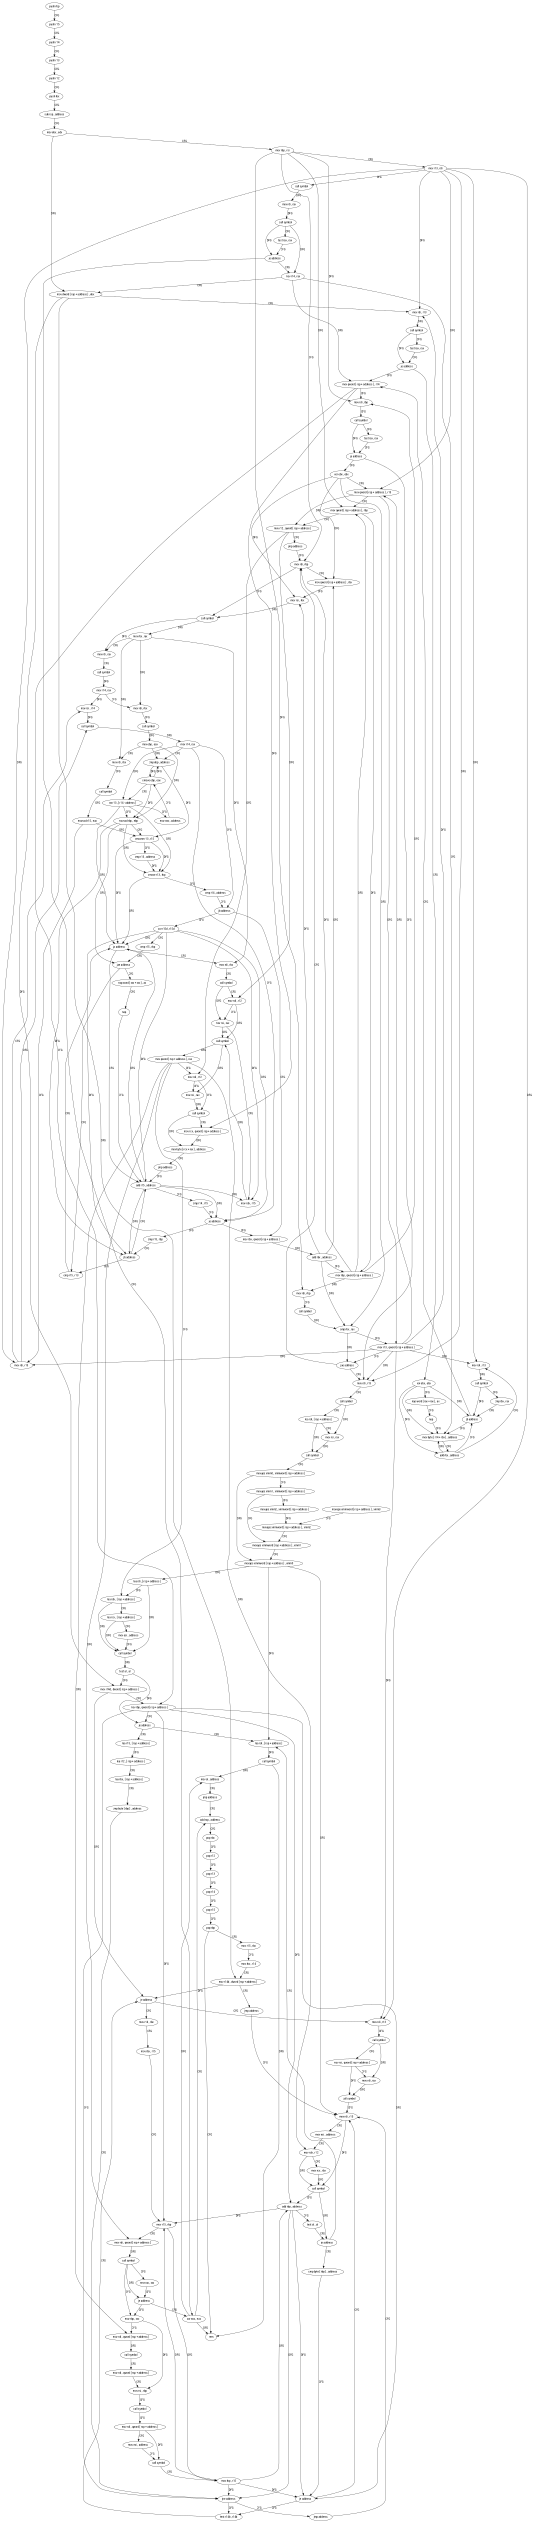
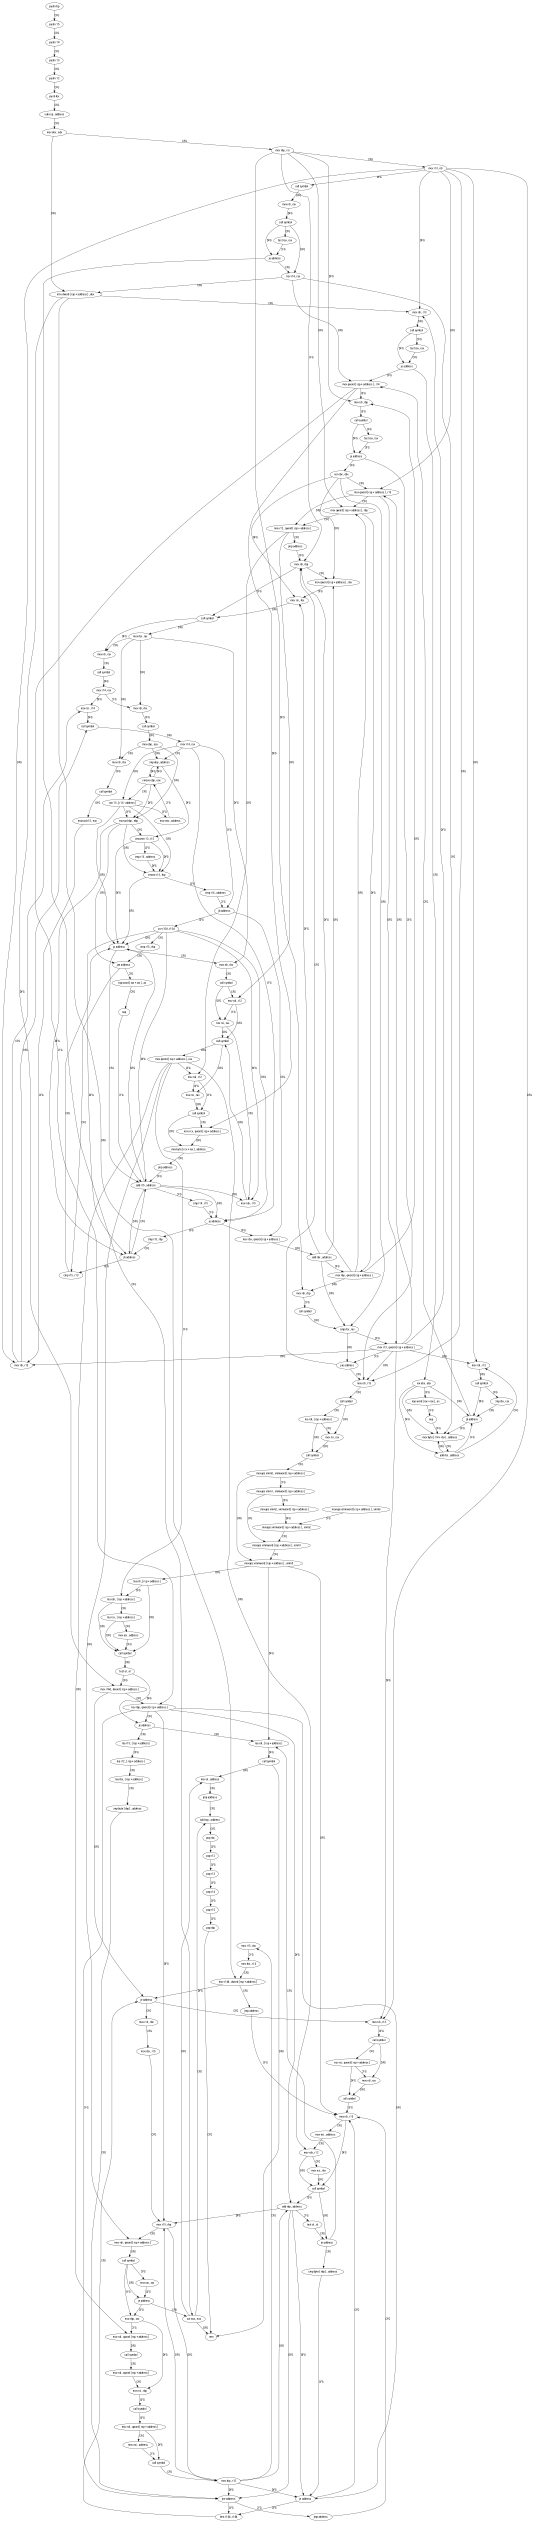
edge "movsxd r15 , eax" -> "cmovne r13 , r15": removed, label "DFG"
edge "pop rbp" -> "mov r15 , rbx": now "mov rbp , r15" -> "mov r15 , rbx"
